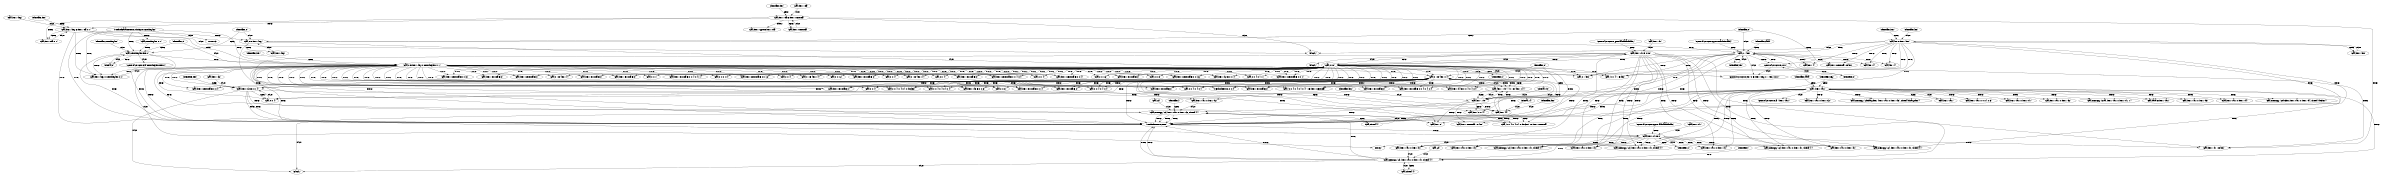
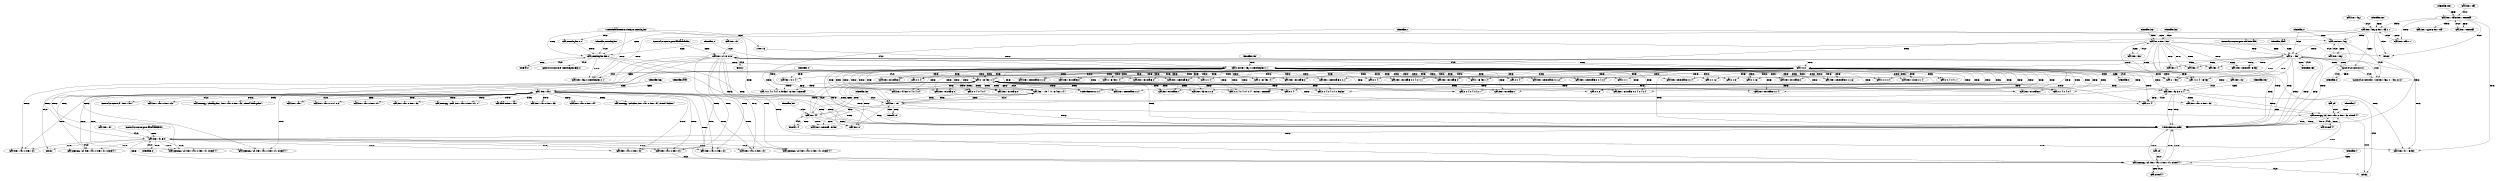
edge "(MethodParameterIn,uint32_t next_keylen)" -> "(Call,o = iter->key + next_keylen + 1)": now "1000113" -> "(Call,o = iter->key + next_keylen + 1)"
edge "(Call,++o)" -> "(Call,iter->next_off = o + l)": added, label "DDG:"
node "(Call,o + 4 + 4 + l + 4)": label "(Call,o + 4 + 4 + l + 4)" -> "(Call,o + 4 + 4 + l + 7)"
edge "(Call,len < 19)" -> "(Call,len - (o + 4))": now "(Call,len < 19)" -> "(Literal,19)"
edge "(Call,len - 44)" -> "(Call,(o + 4 + 4 + l + doclen) != iter->next_off)": now "(Call,len - 44)" -> "(Literal,14)"
